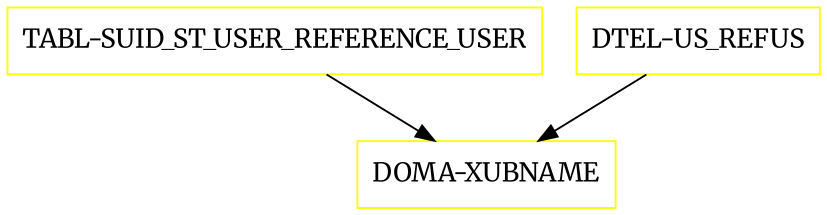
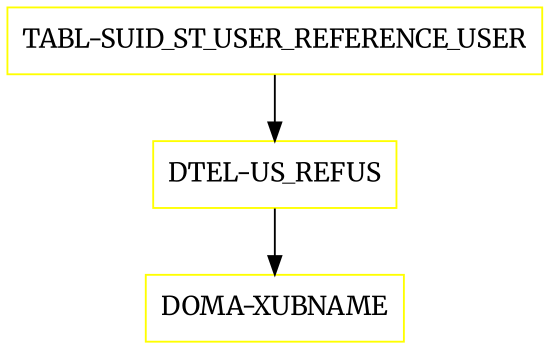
edge "TABL-SUID_ST_USER_REFERENCE_USER" -> "DOMA-XUBNAME": now "TABL-SUID_ST_USER_REFERENCE_USER" -> "DTEL-US_REFUS"
